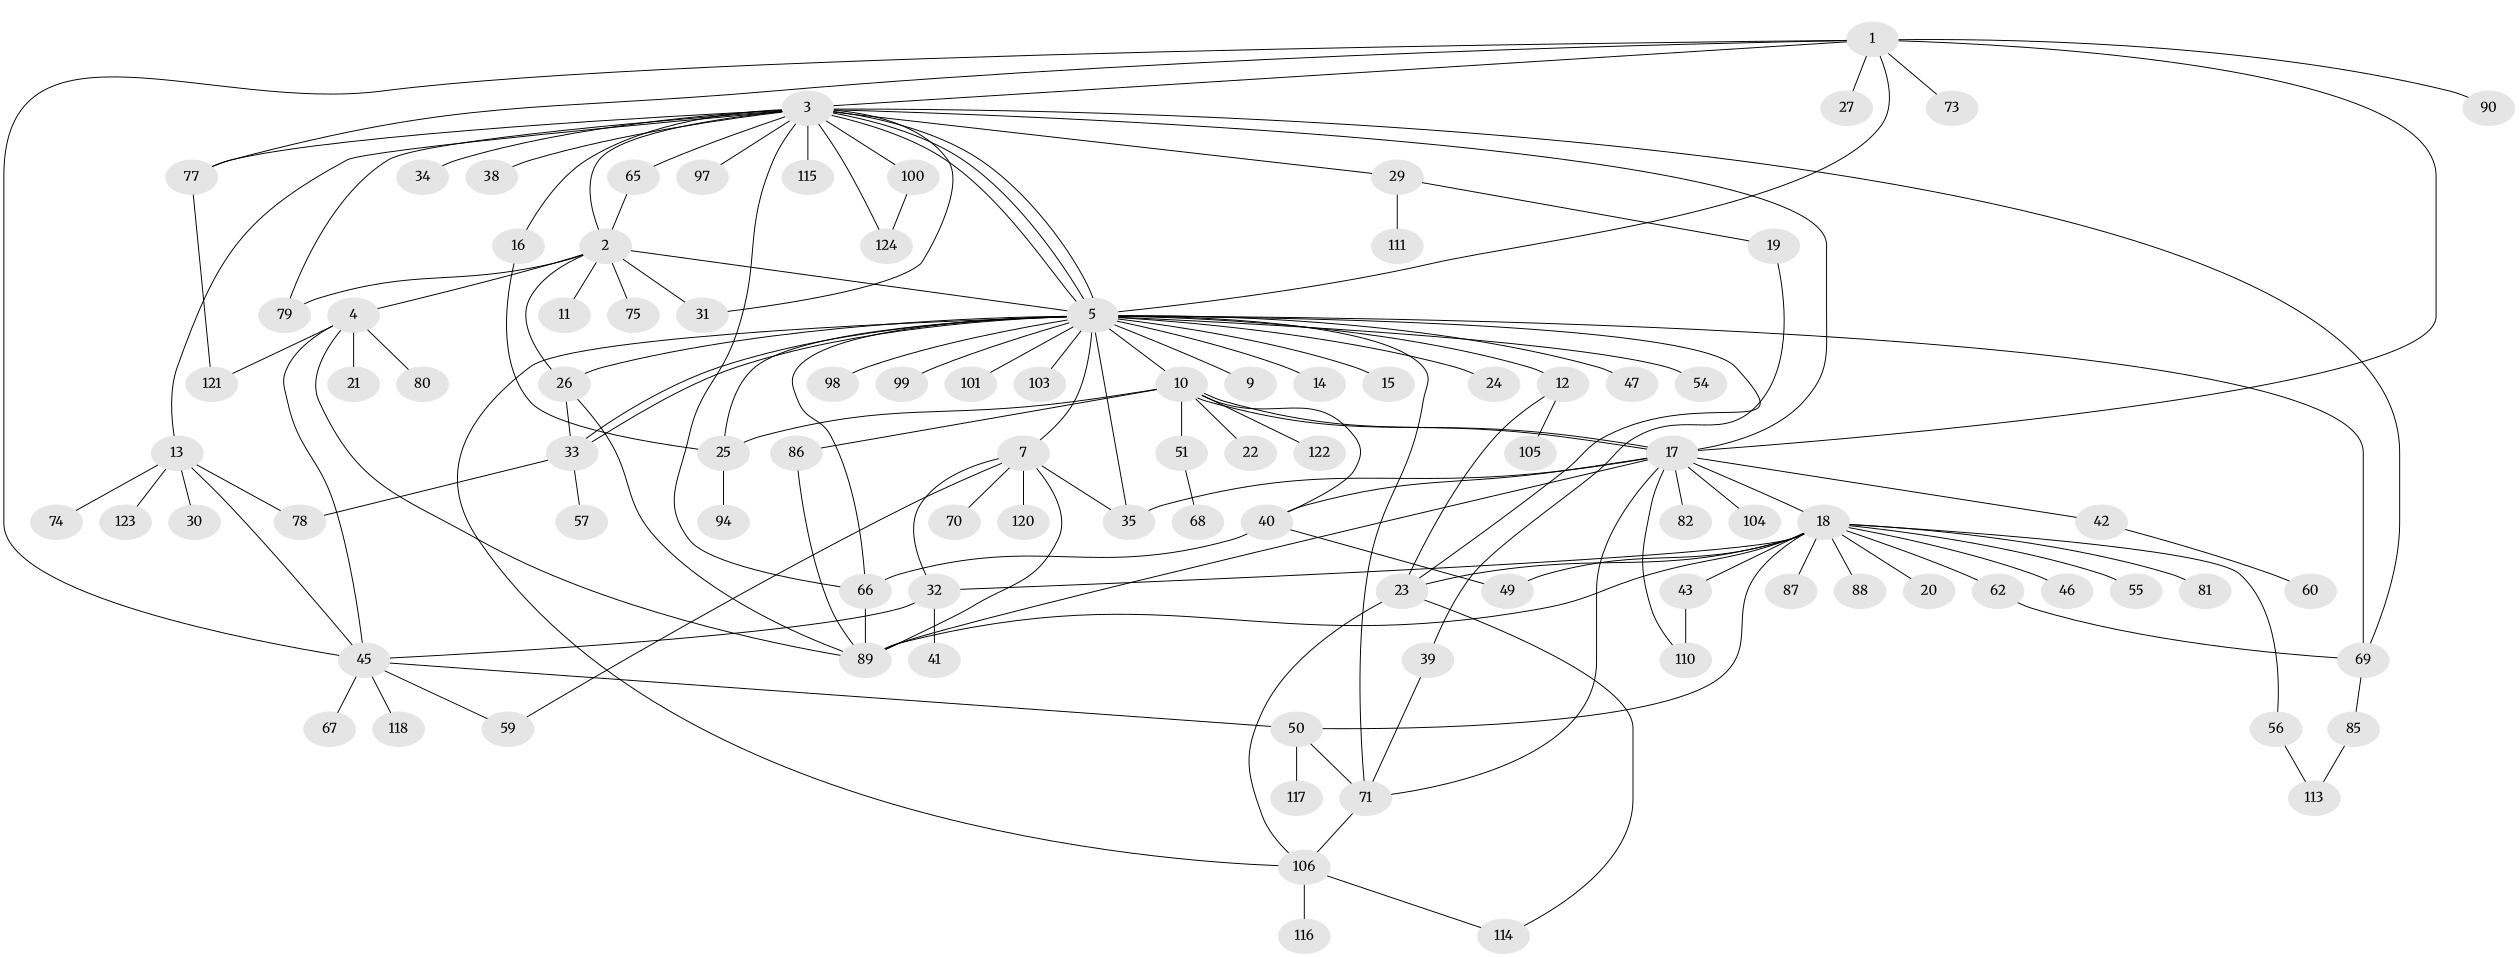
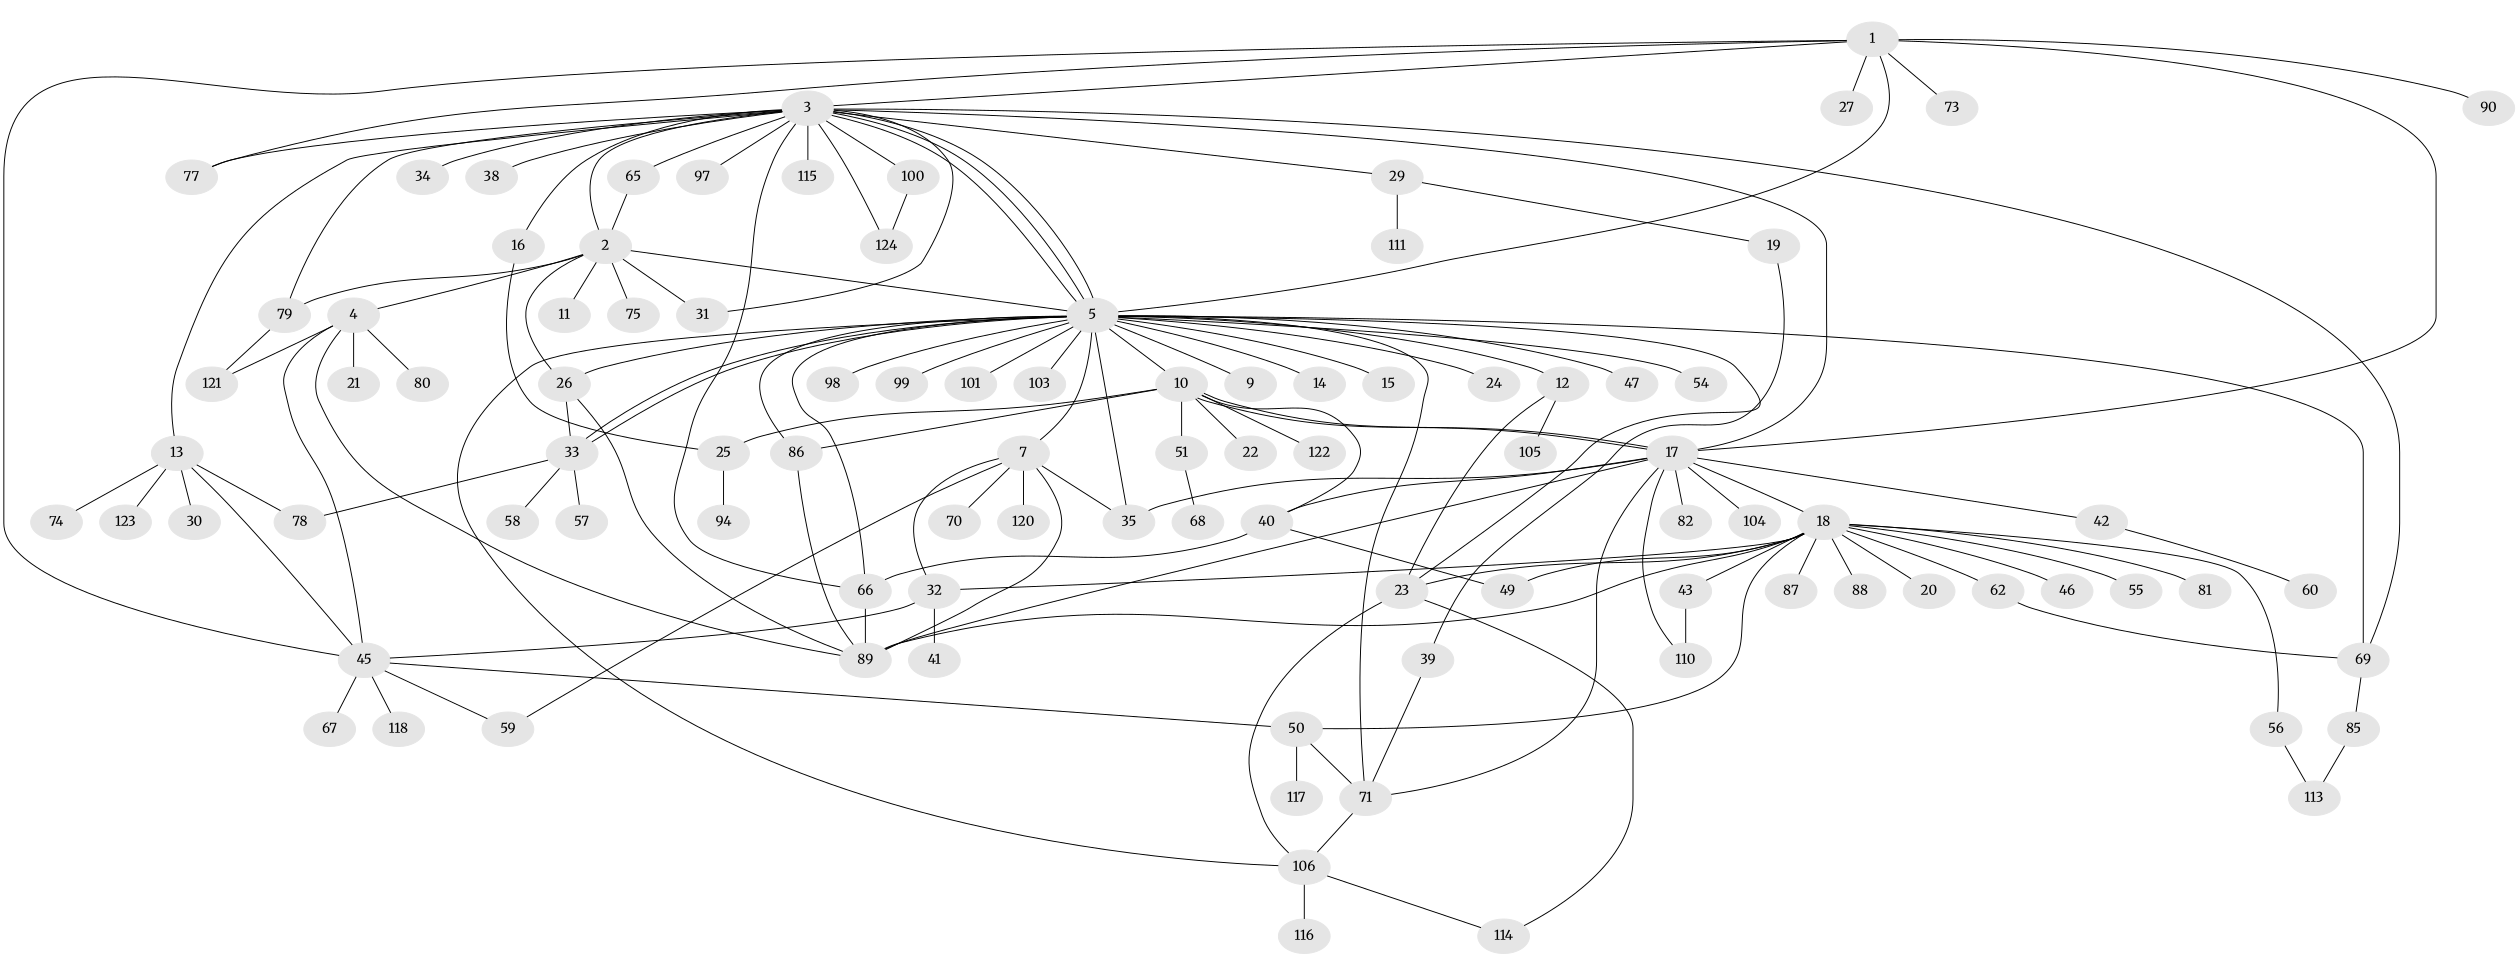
edge "77" -- "121": now "79" -- "121"
edge "5" -- "25": now "5" -- "86"
node "58": added
